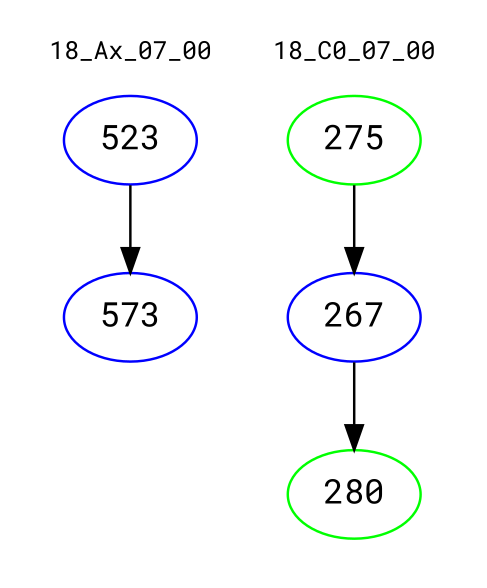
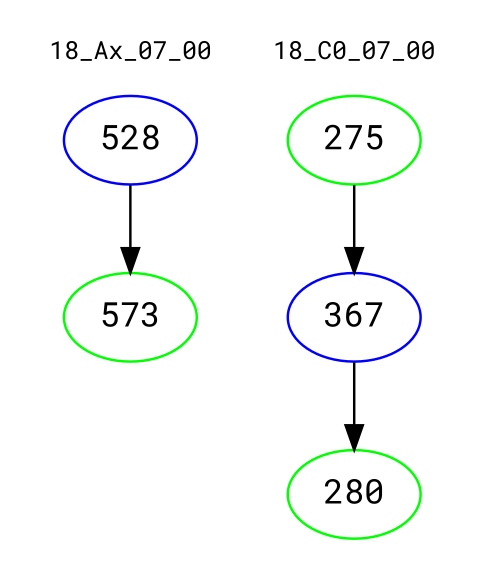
node "523": label "523" -> "528"
node "573": color blue -> green
node "267": label "267" -> "367"
